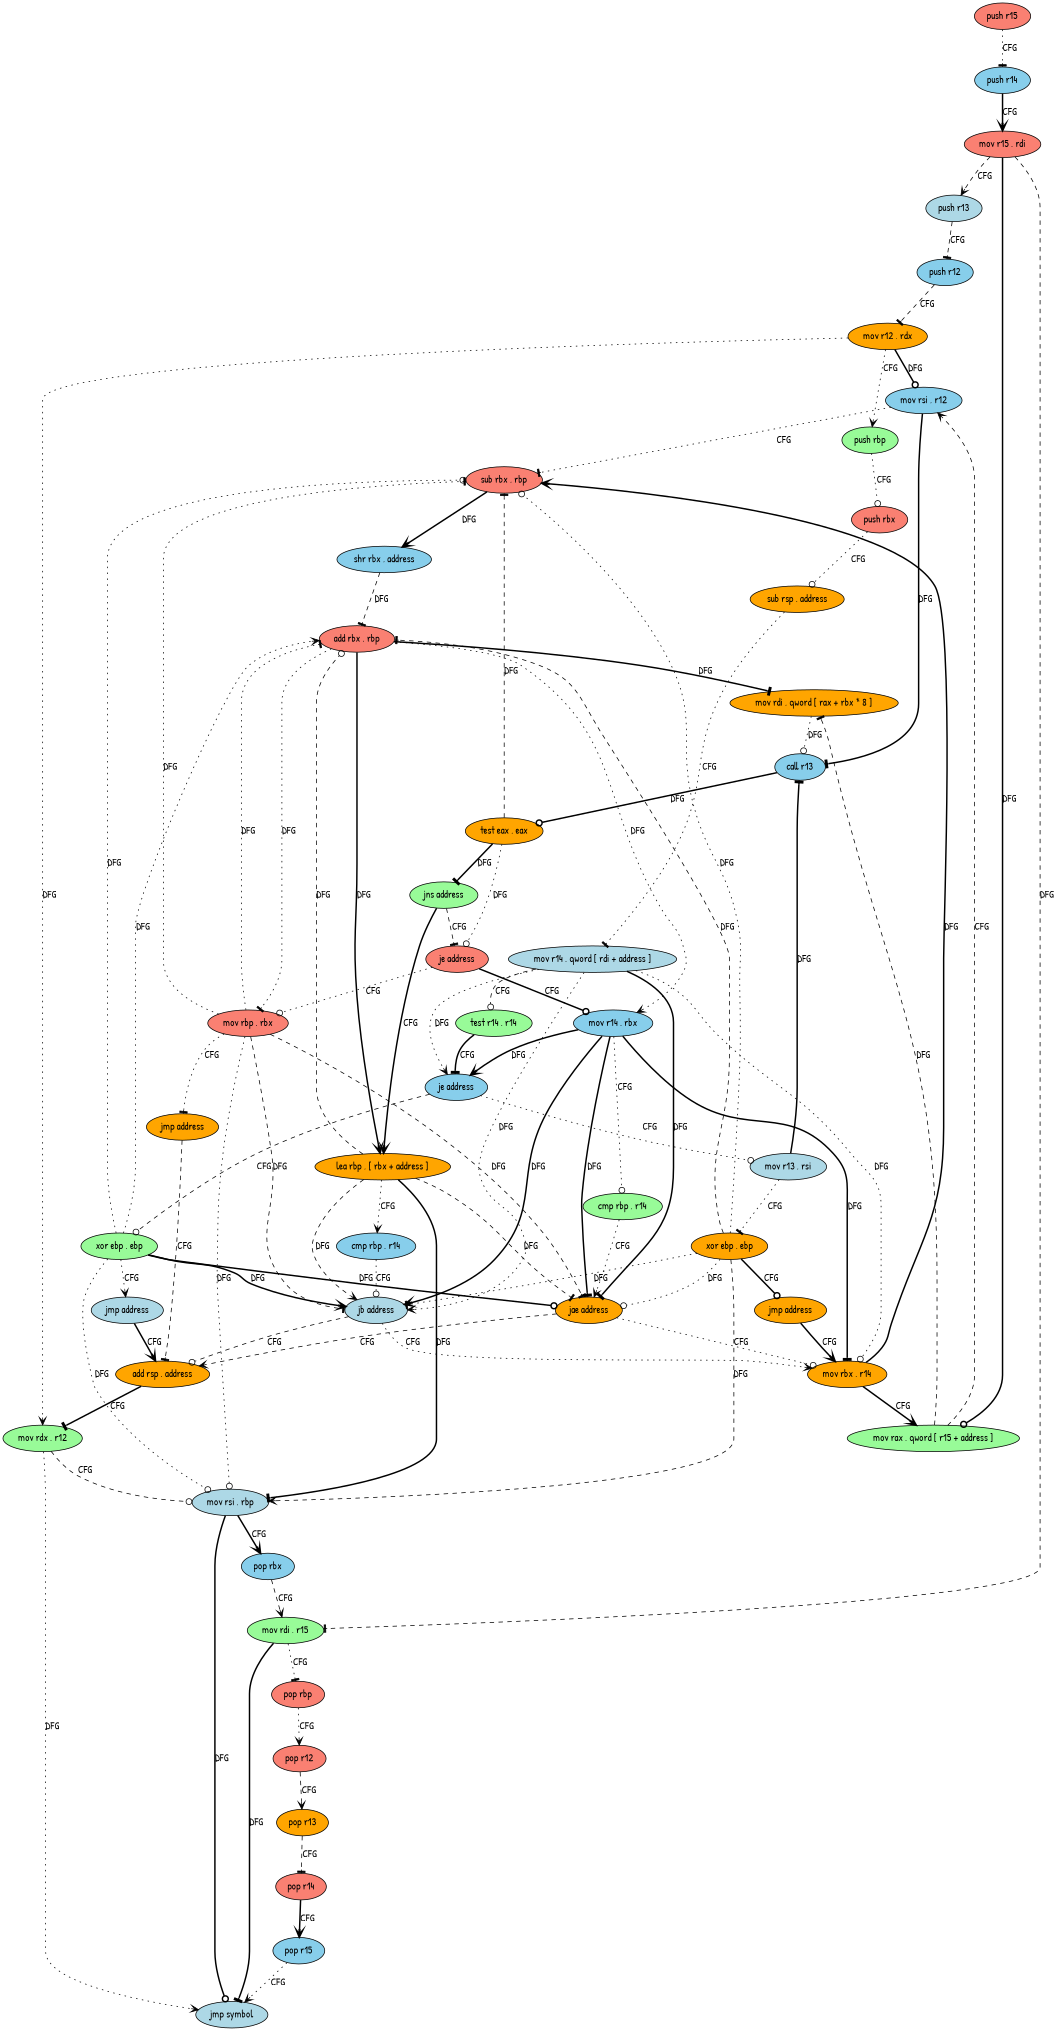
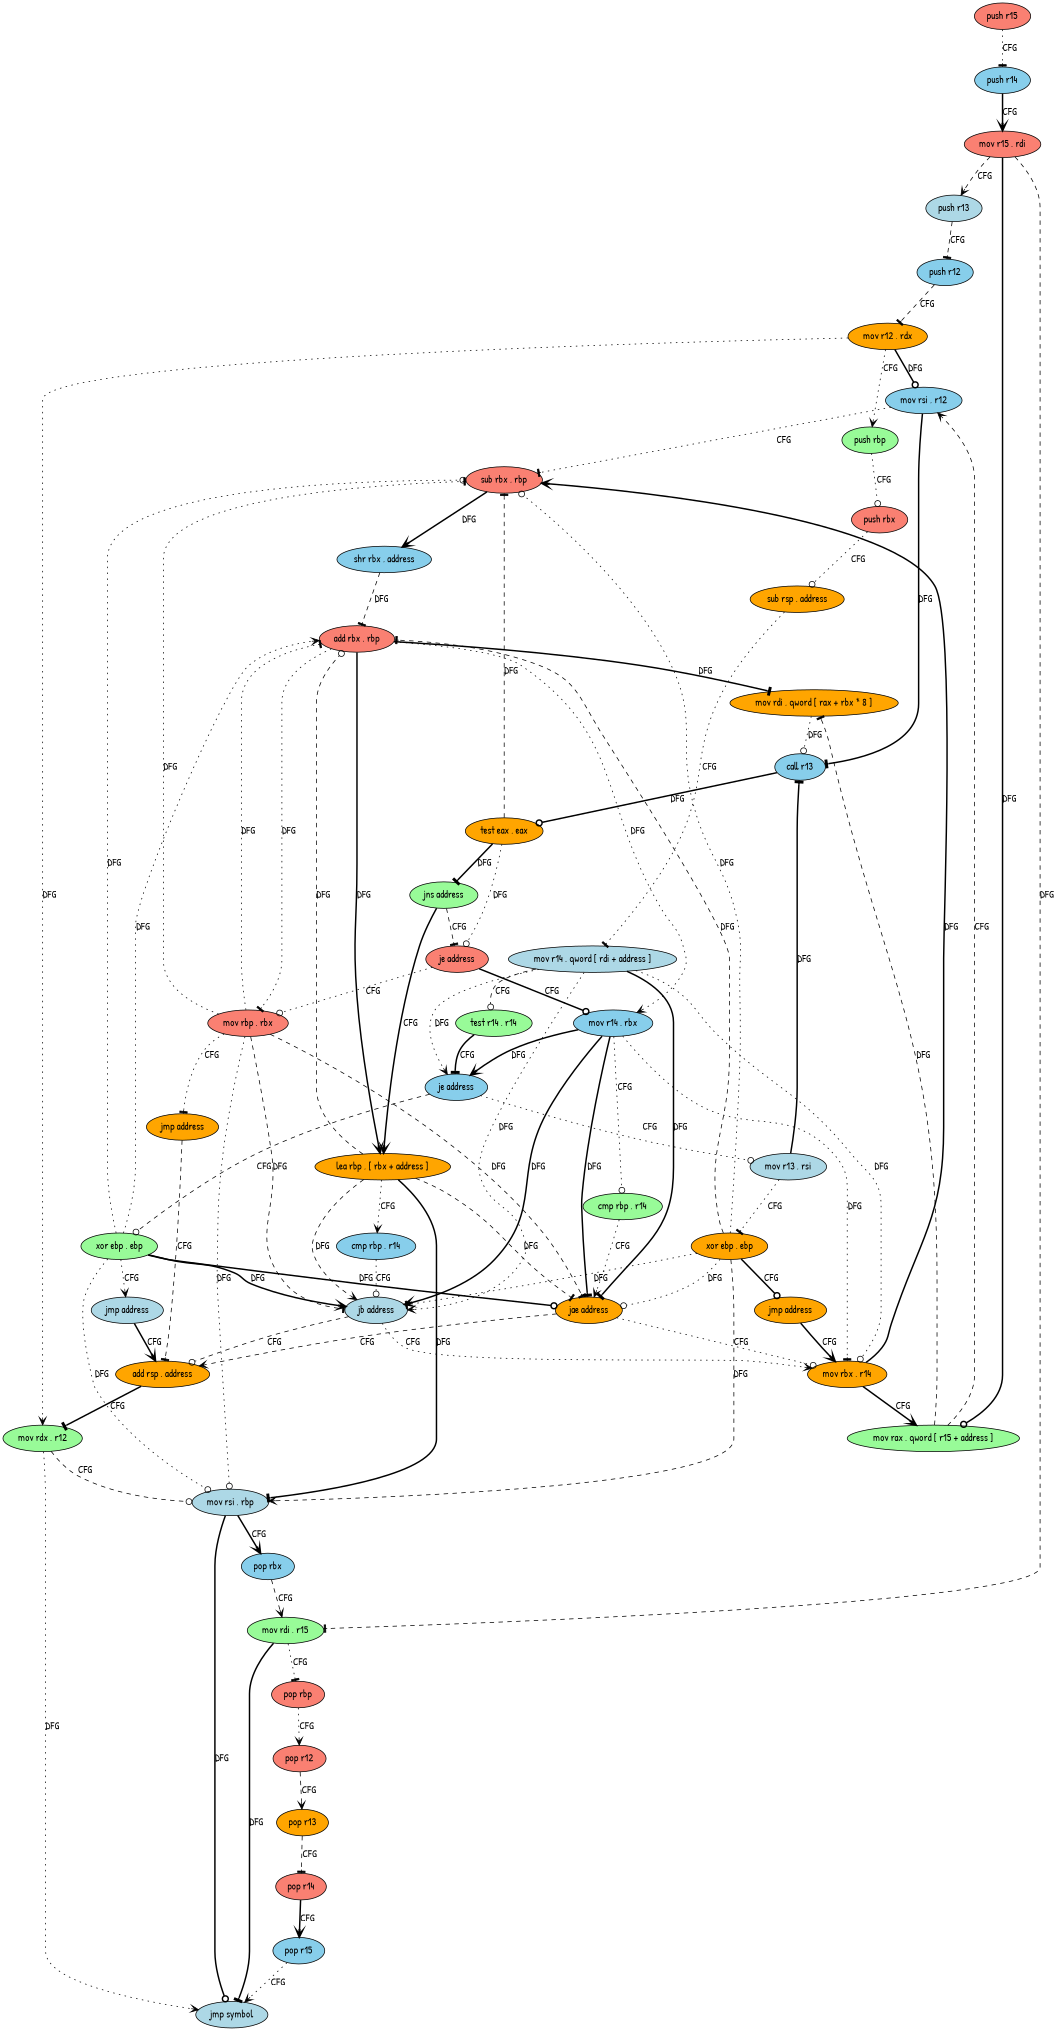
edge "mov r14 , rbx" -> "mov rbx , r14": style bold -> dotted
